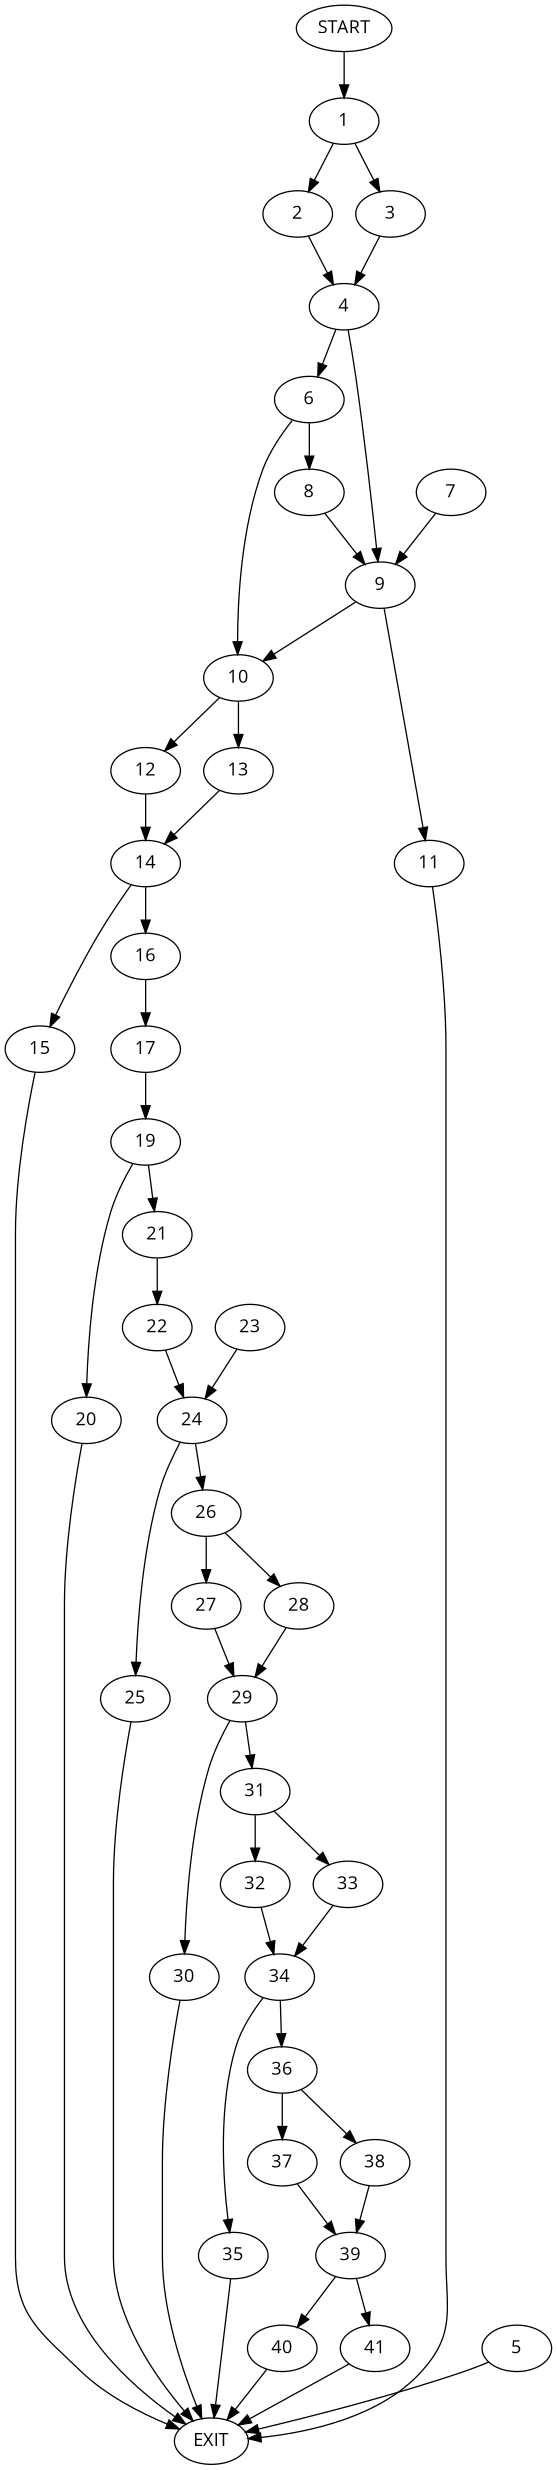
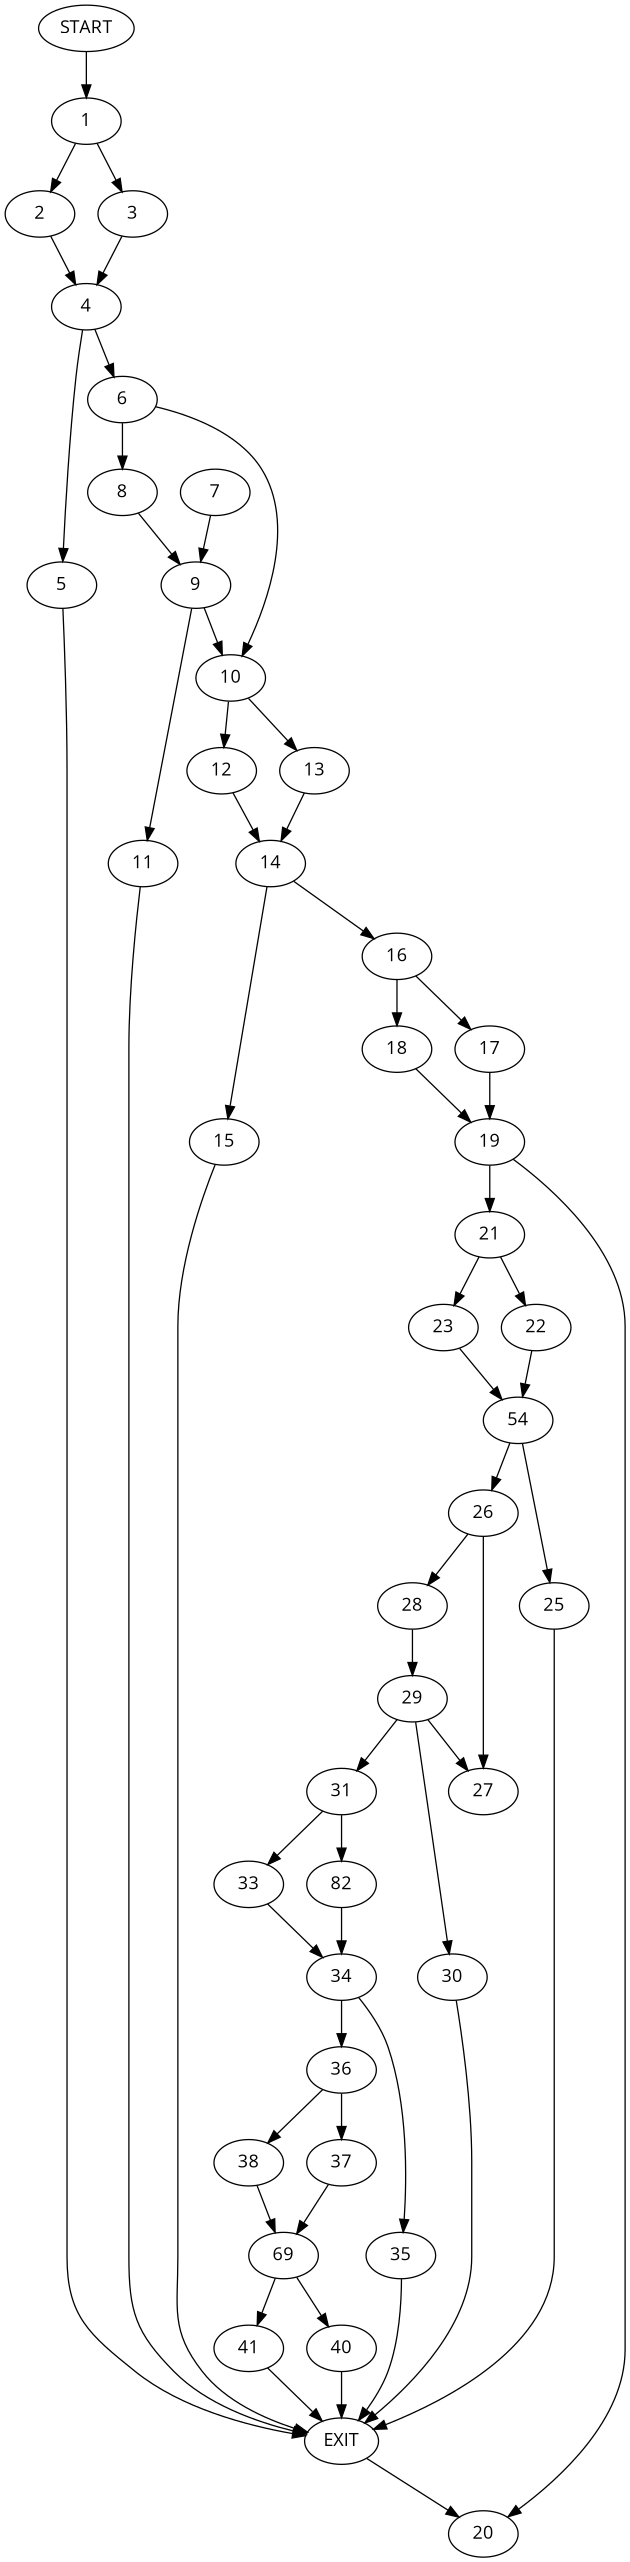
edge "4" -> "9": now "4" -> "5"
node "18": added
edge "21" -> "23": added
node "24": label "24" -> "54"
edge "27" -> "29": reversed
node "32": label "32" -> "82"
edge "20" -> "EXIT": reversed
node "39": label "39" -> "69"
